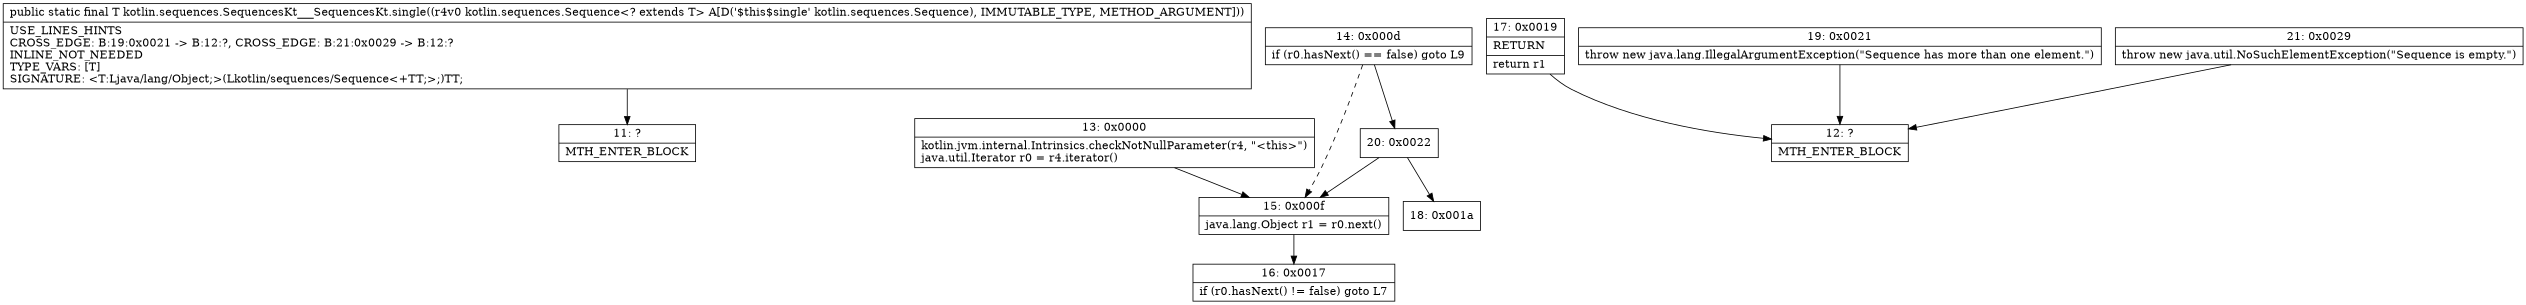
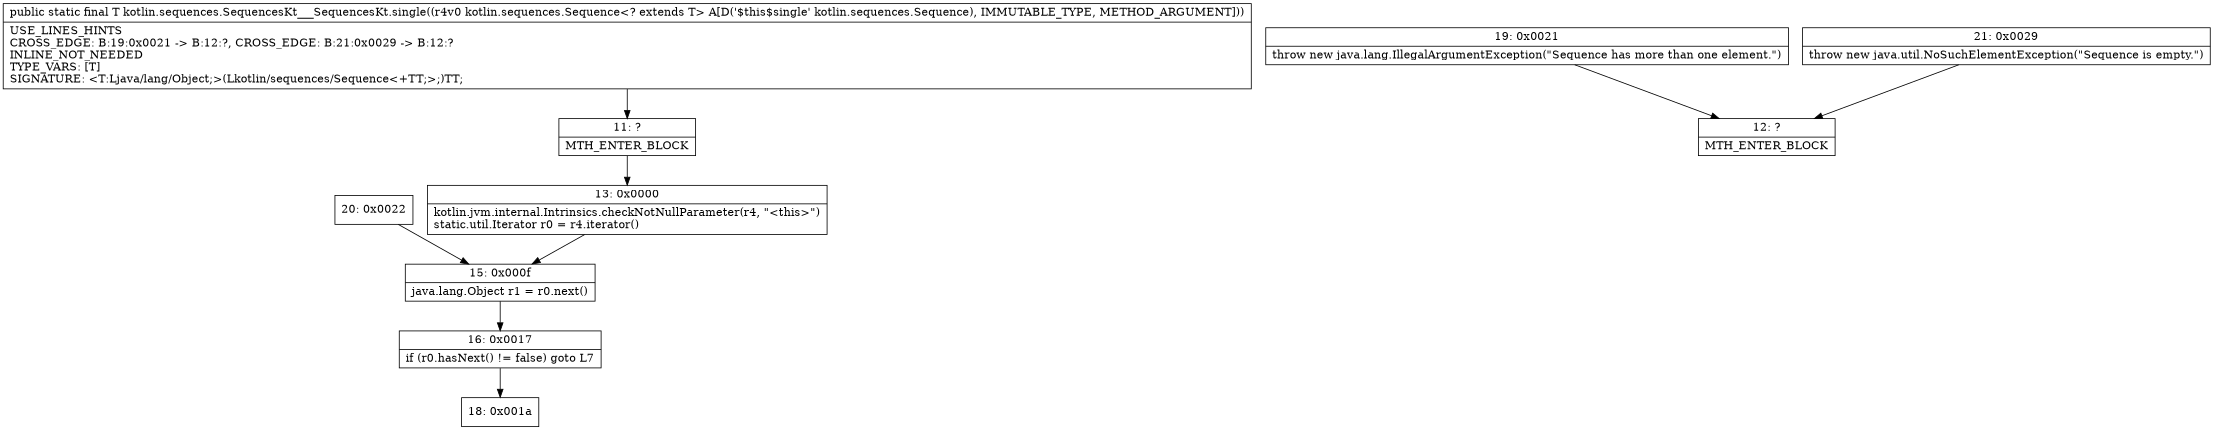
node "14: 0x000d": removed
node "17: 0x0019": removed
node "13: 0x0000": text "java.util.Iterator r0 = r4.iterator()" -> "static.util.Iterator r0 = r4.iterator()"
edge "11: ?" -> "13: 0x0000": added
edge "20: 0x0022" -> "18: 0x001a": now "16: 0x0017" -> "18: 0x001a"
